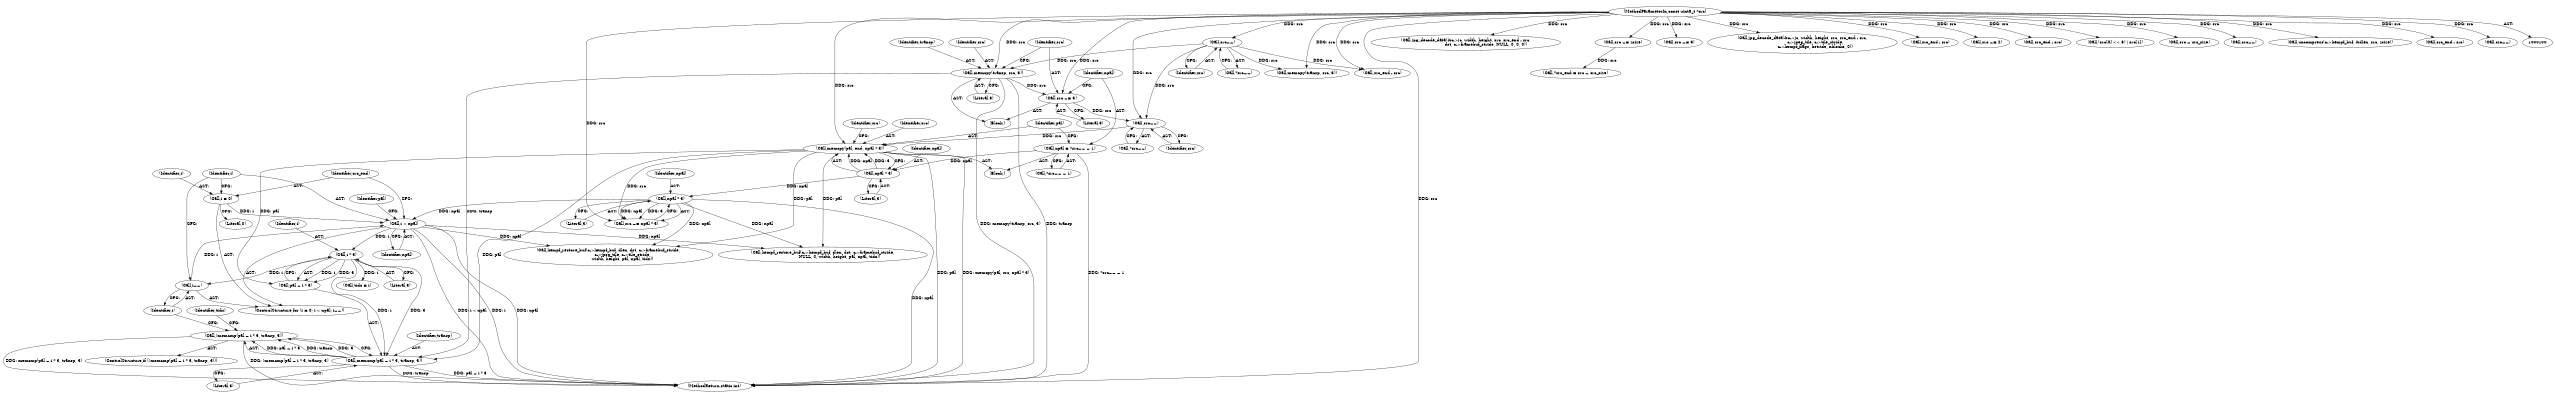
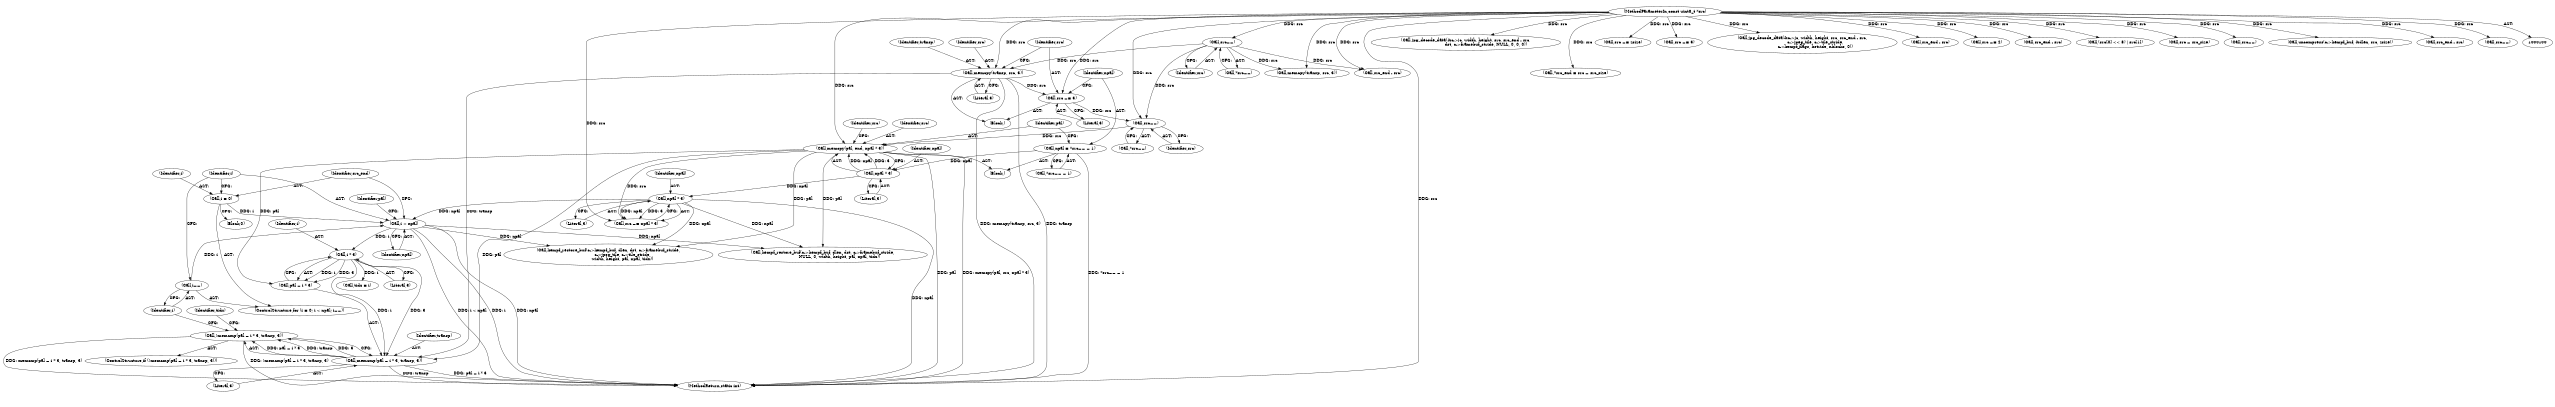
edge "(Call,src += zsize)" -> "(Call,*src_end = src + src_size)": now "(MethodParameterIn,const uint8_t *src)" -> "(Call,*src_end = src + src_size)"
node "(Literal,0)": label "(Literal,0)" -> "(Block,0)"
edge "(Call,i < npal)" -> "(ControlStructure,for (i = 0; i < npal; i++))": removed, label "AST:"
edge "(Call,i * 3)" -> "(Call,i++)": removed, label "DDG: i"
